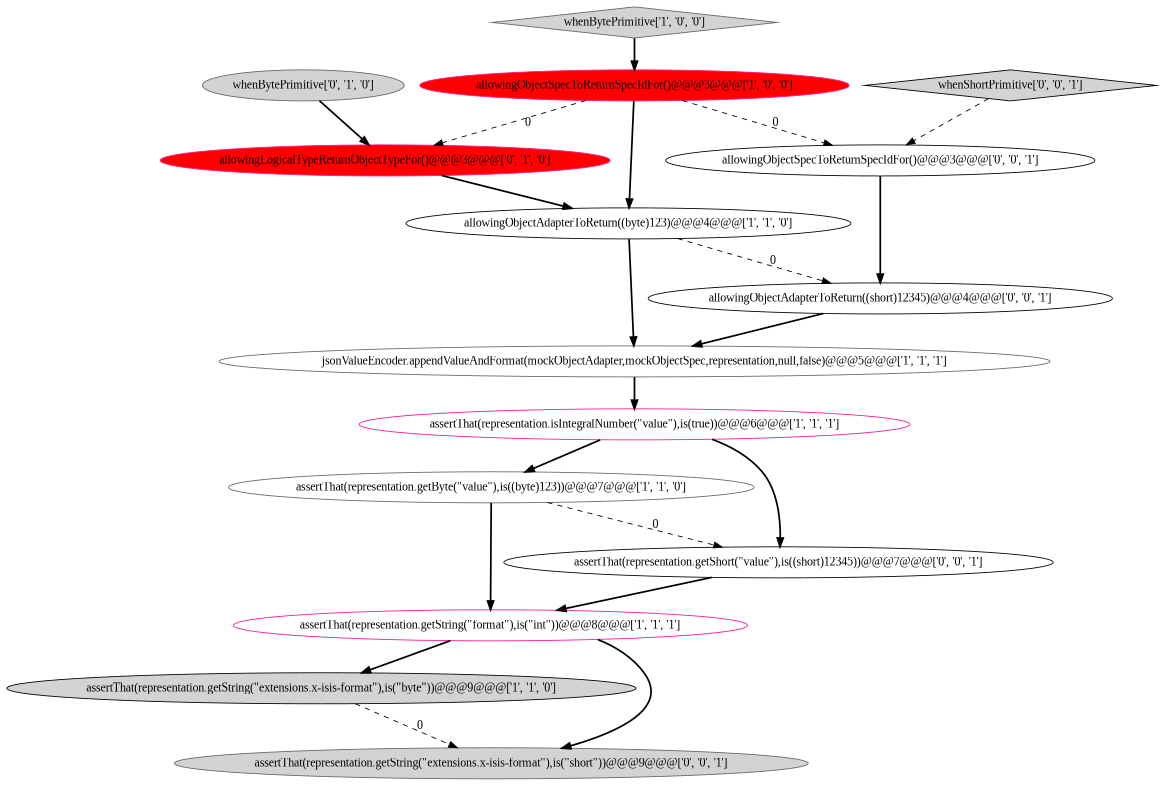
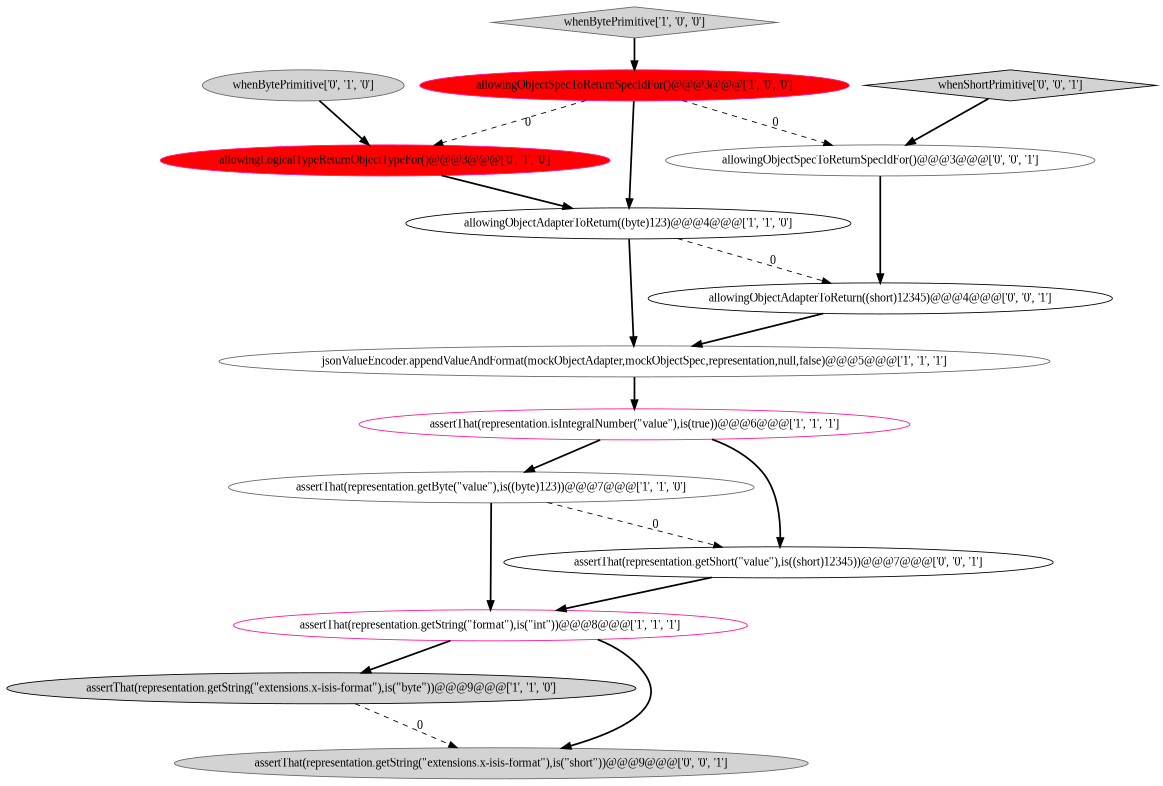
edge "whenShortPrimitive['0', '0', '1']" -> "allowingObjectSpecToReturnSpecIdFor()@@@3@@@['0', '0', '1']": style dashed -> bold
node "allowingObjectSpecToReturnSpecIdFor()@@@3@@@['0', '0', '1']": color black -> gray40
